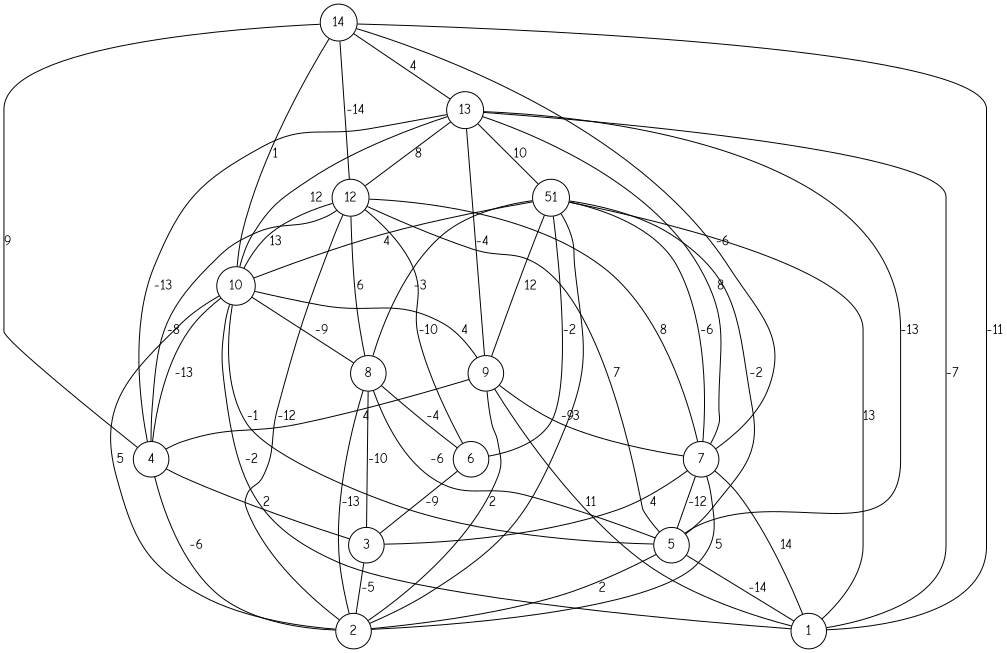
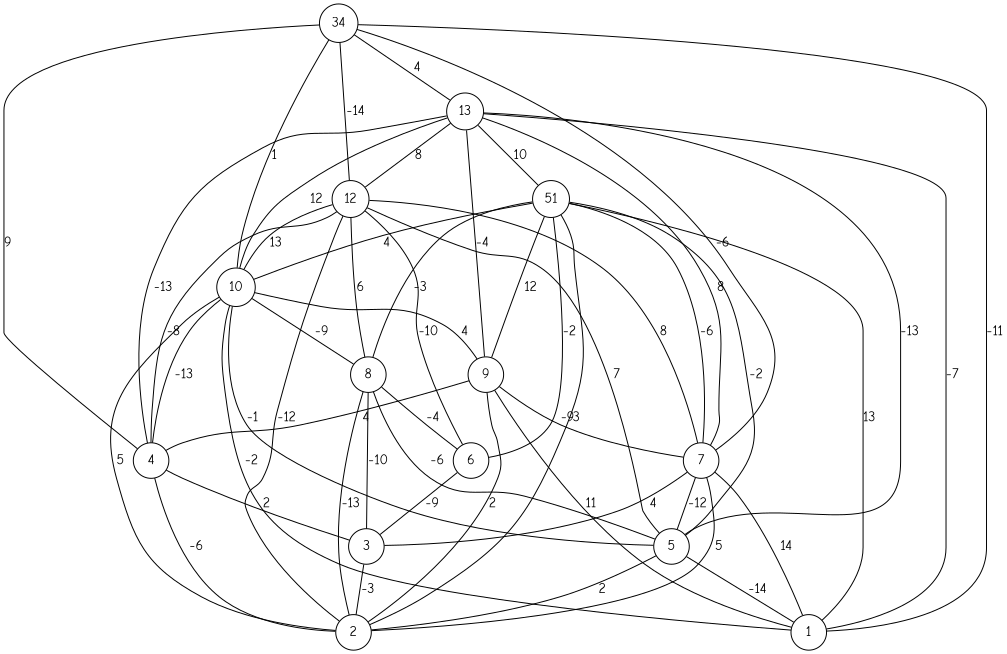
node "14": label "14" -> "34"
edge "3" -- "2": label "-5" -> "-3"
